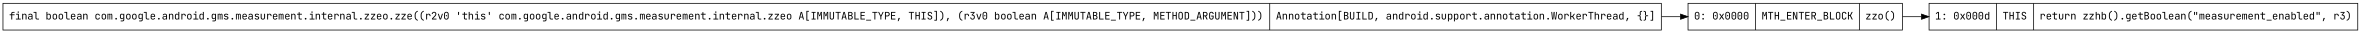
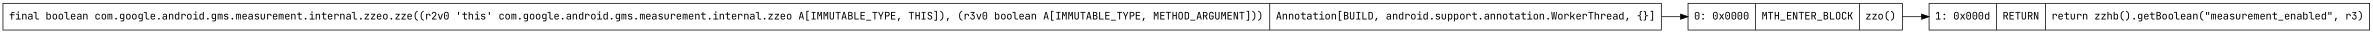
node "1: 0x000d": text "THIS" -> "RETURN"
